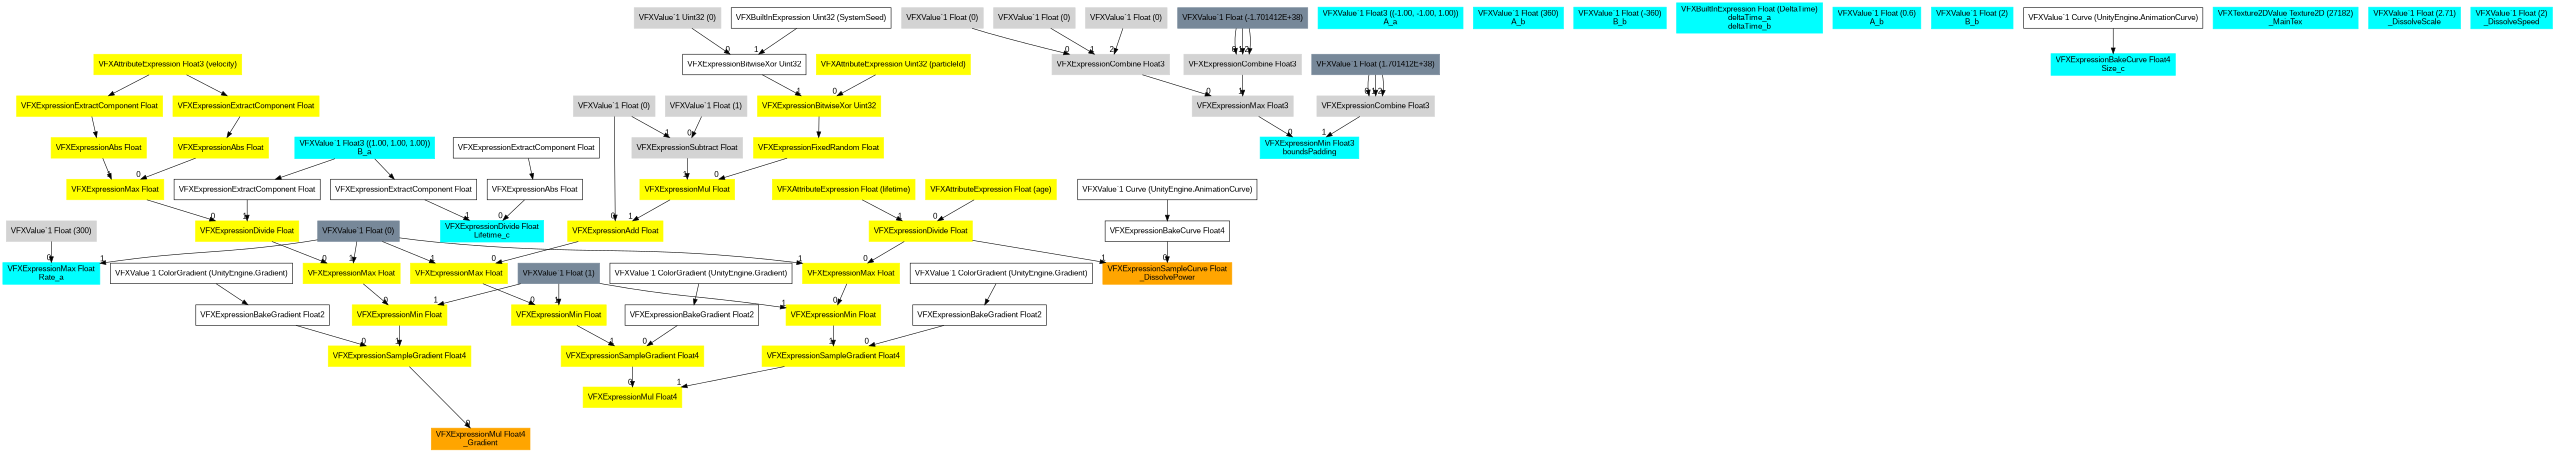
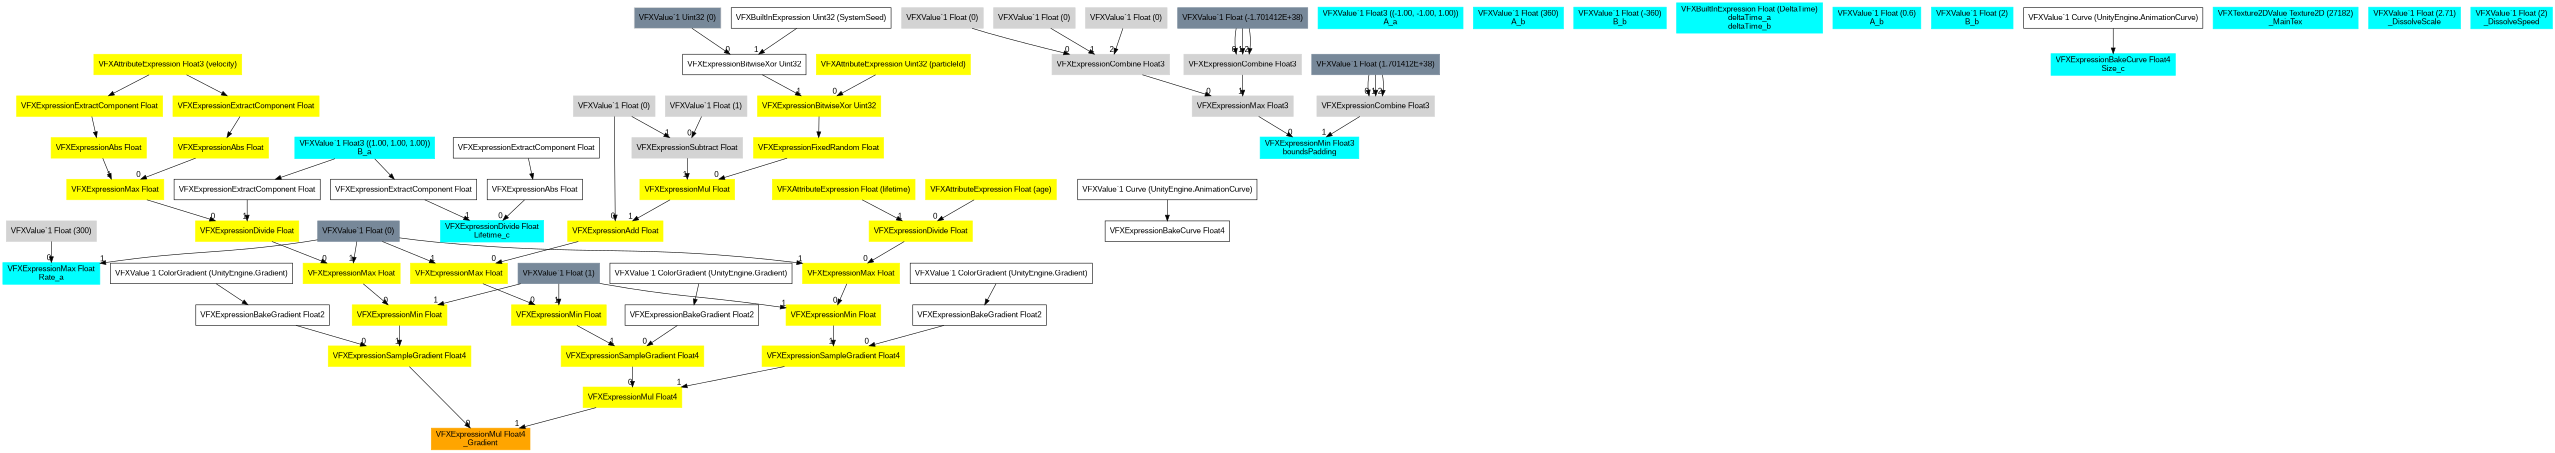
node "VFXValue`1 Uint32 (0)": fillcolor lightgray -> lightslategray
node "VFXExpressionSampleCurve Float _DissolvePower": removed
edge "VFXExpressionMul Float4" -> "VFXExpressionMul Float4 _Gradient": added
